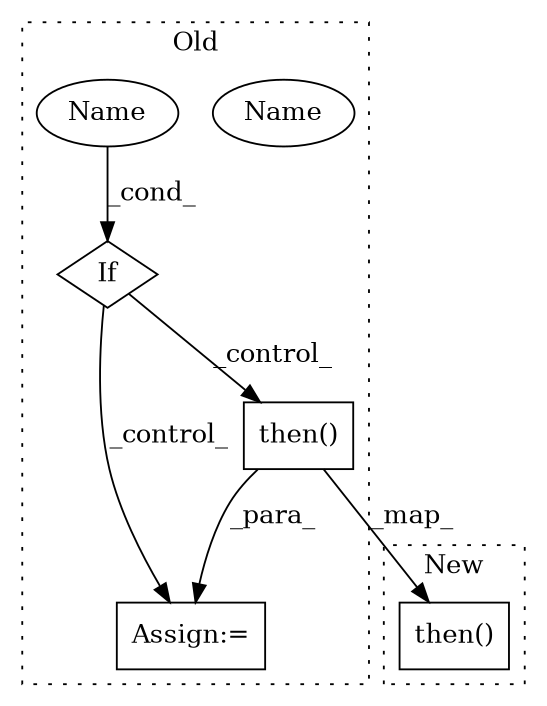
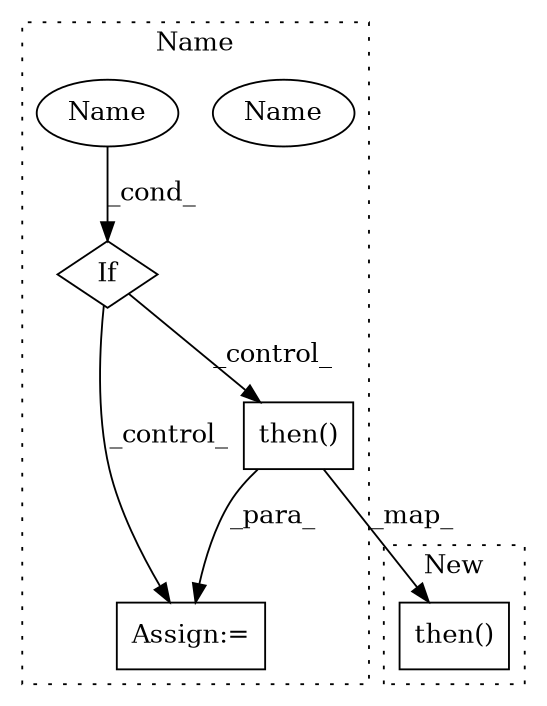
cluster "Old": label "Old" -> "Name"
